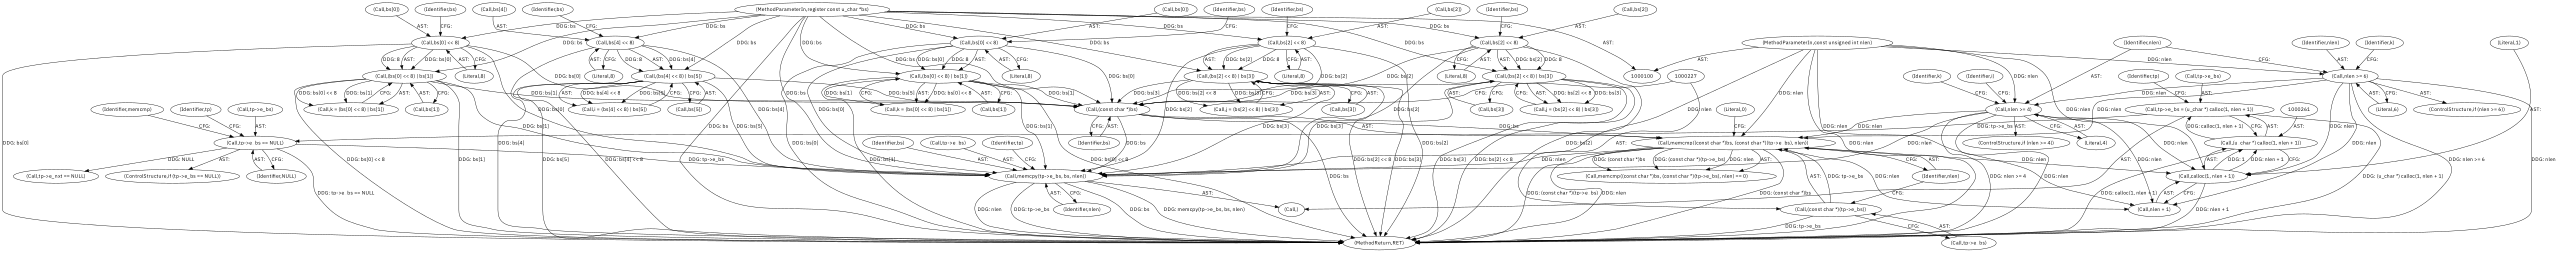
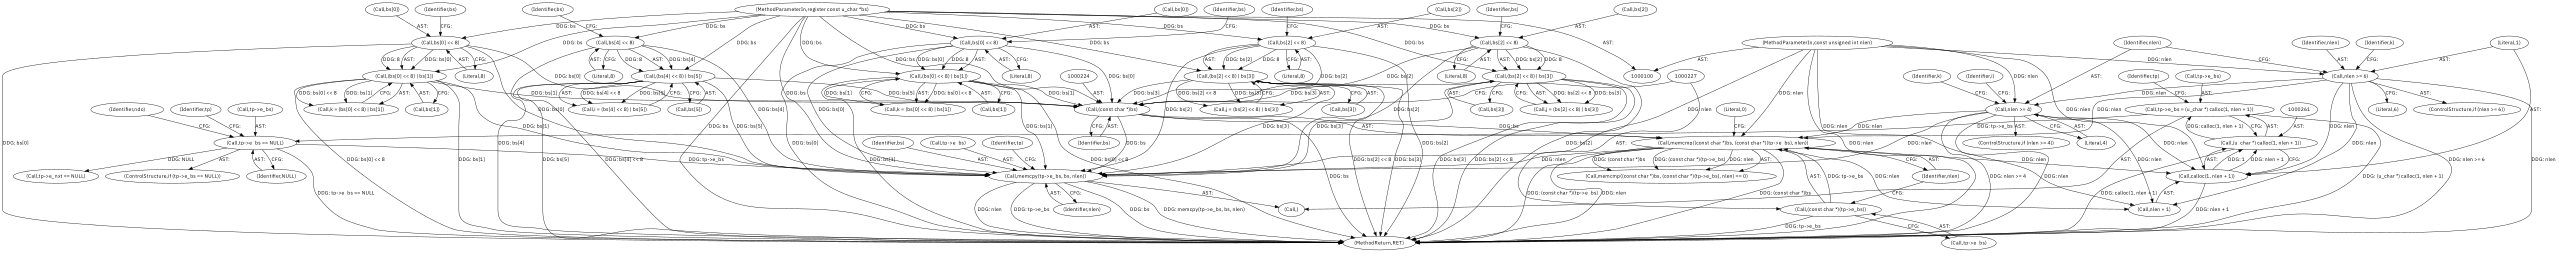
node "(Call,bs[4])": removed
node "1000224": added
edge "(Literal,6)" -> "(Call,nlen >= 6)": now "(Literal,1)" -> "(Call,nlen >= 6)"
node "(Identifier,memcmp)": label "(Identifier,memcmp)" -> "(Identifier,ndo)"
edge "(Call,calloc(1, nlen + 1))" -> "(Call,nlen + 1)": removed, label "CFG:"
